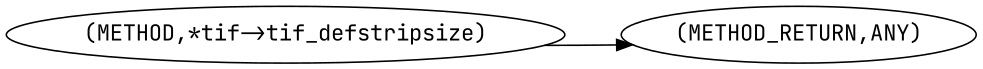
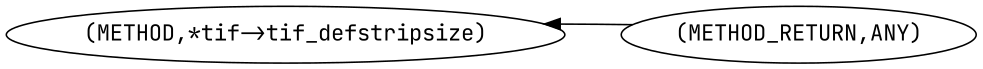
edge "(METHOD,*tif->tif_defstripsize)" -> "(METHOD_RETURN,ANY)": reversed
